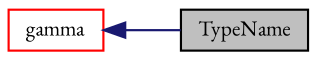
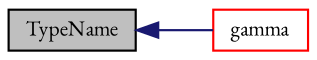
edge "TypeName" -> "gamma": reversed
